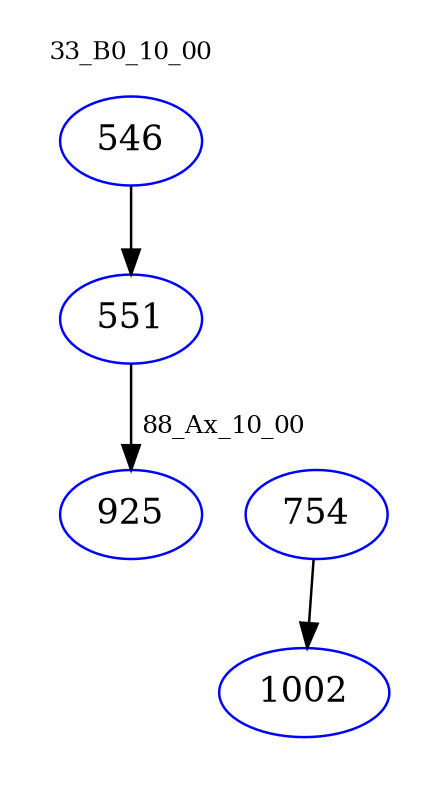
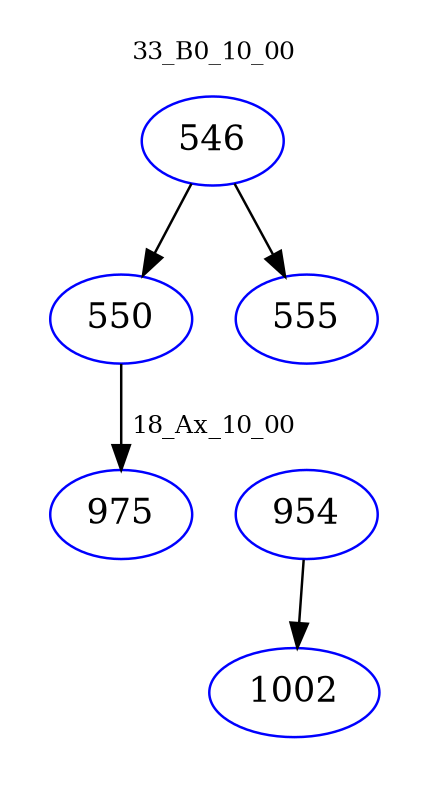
node "551": label "551" -> "550"
node "555": added
cluster "88_Ax_10_00": label "88_Ax_10_00" -> "18_Ax_10_00"
node "925": label "925" -> "975"
node "754": label "754" -> "954"
